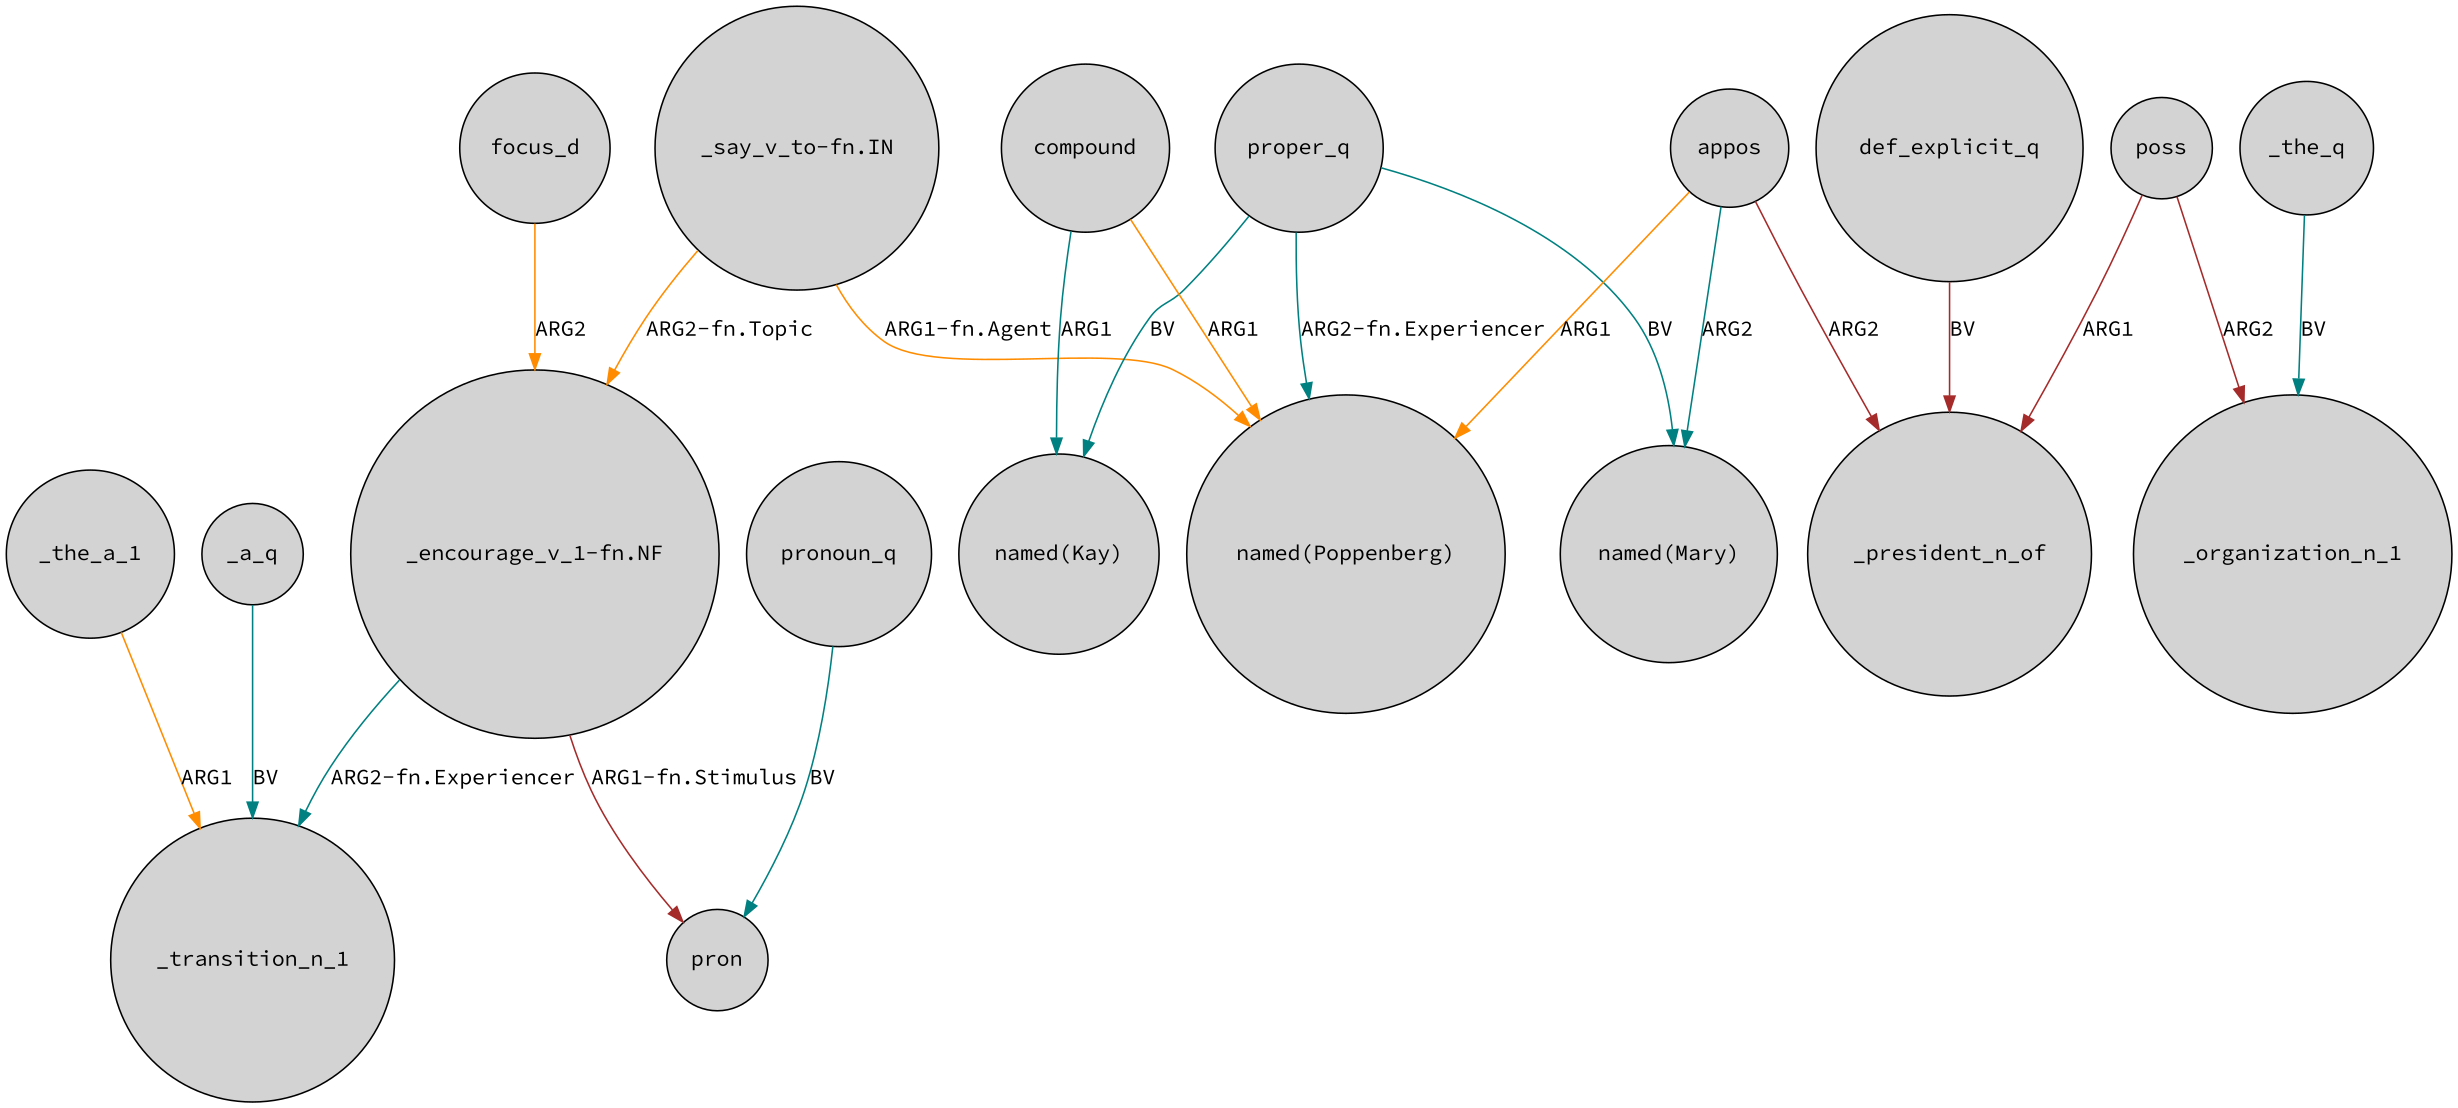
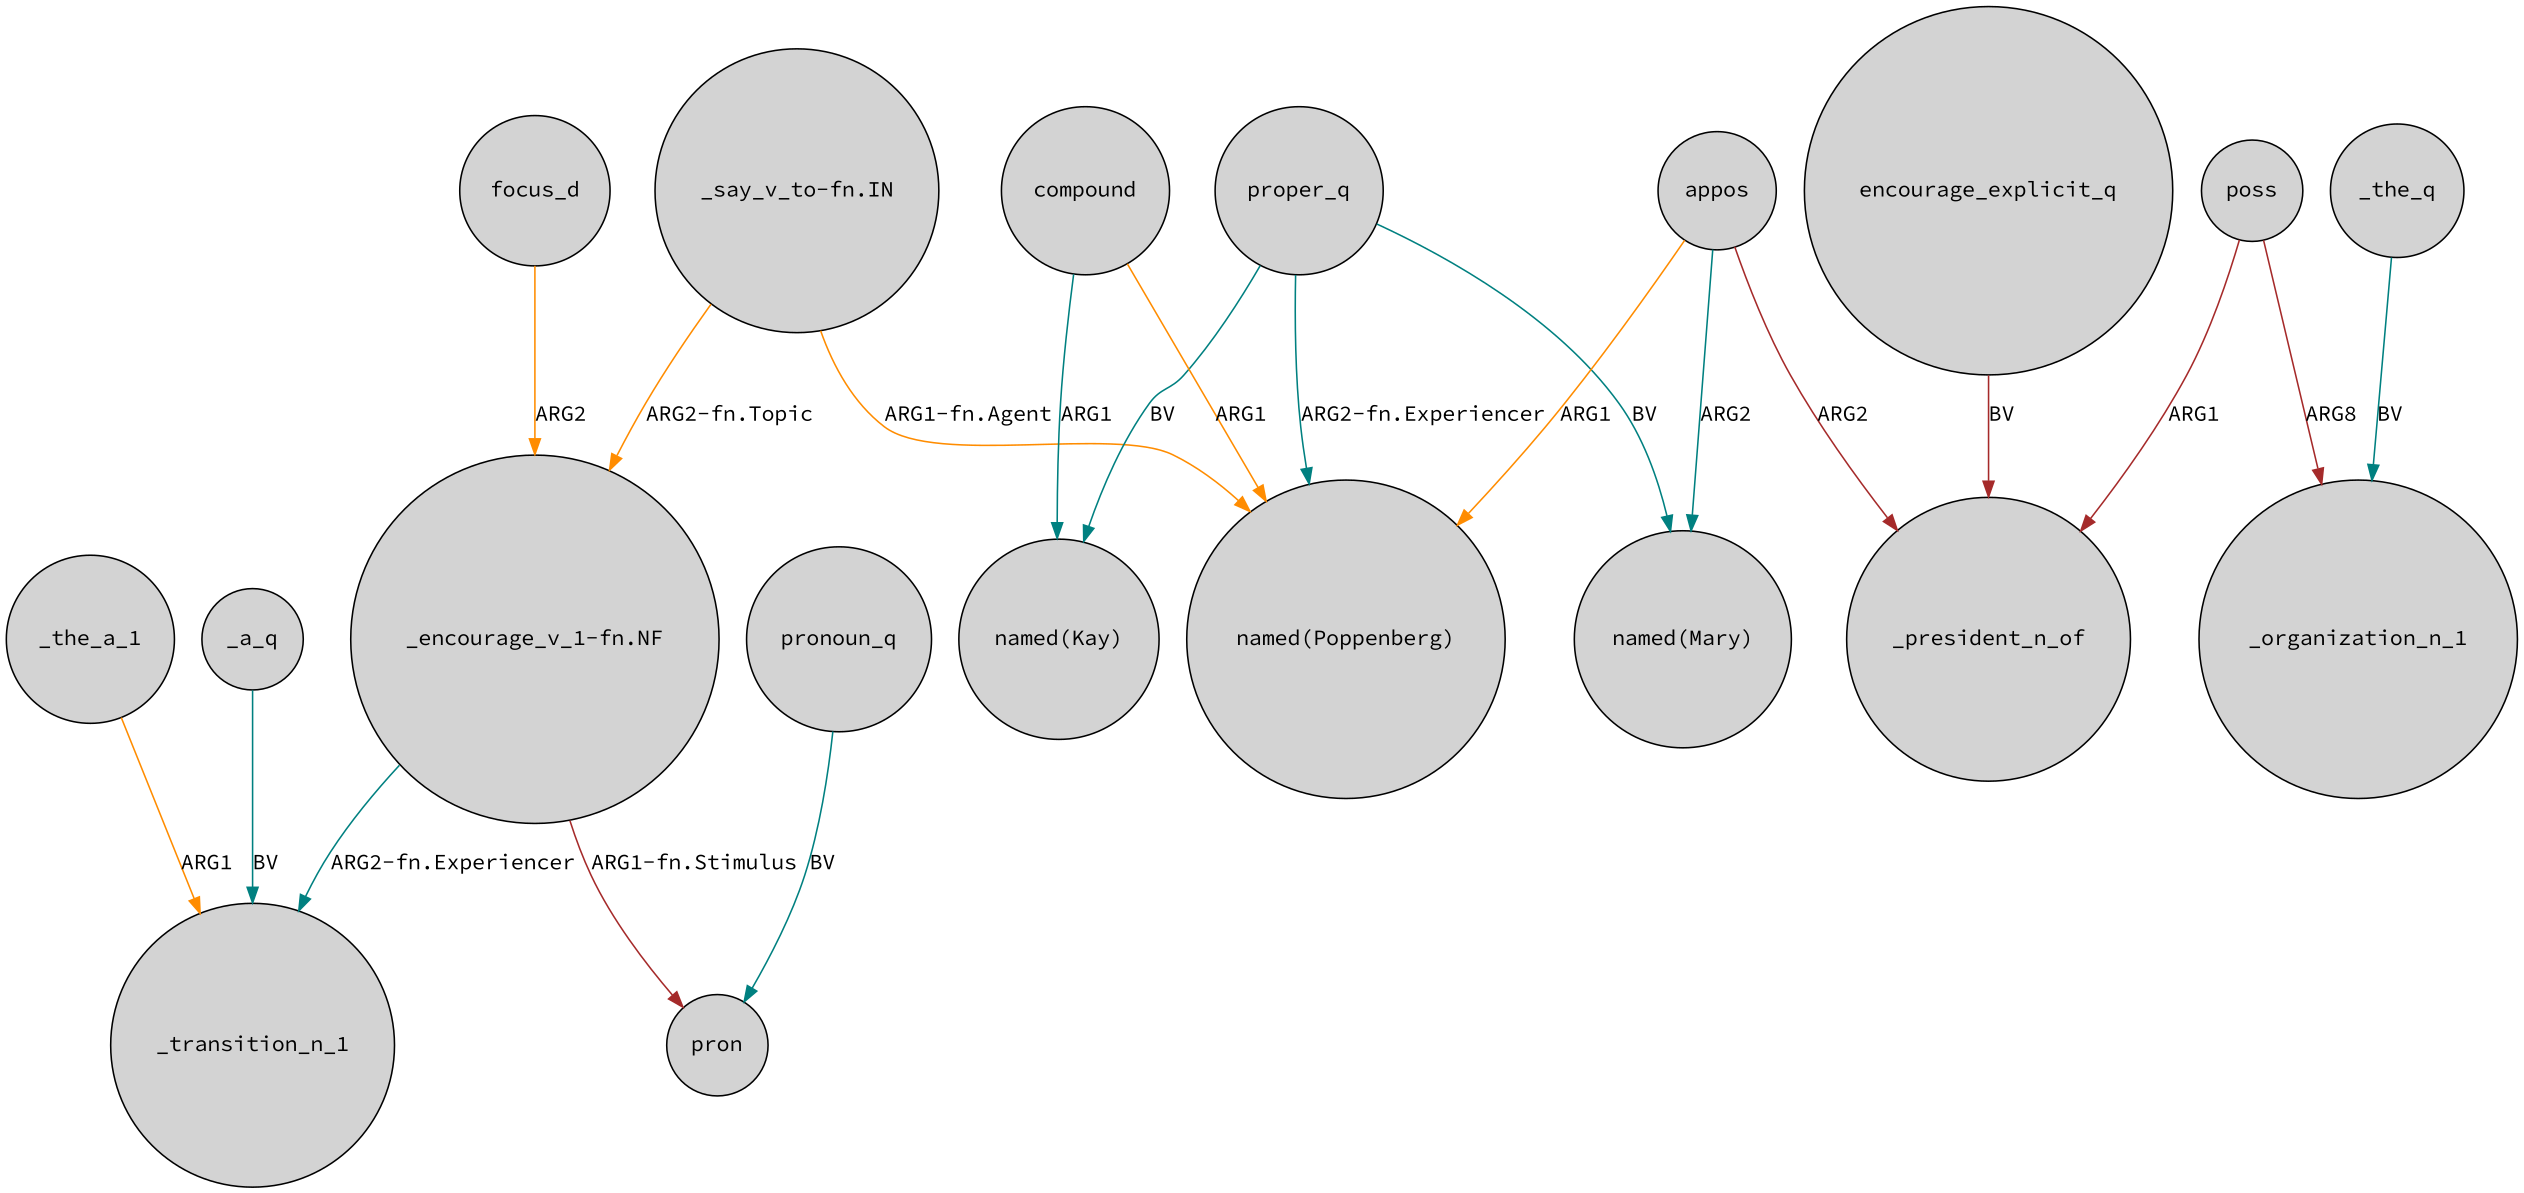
node "def_explicit_q": label "def_explicit_q" -> "encourage_explicit_q"
edge "poss" -> "_organization_n_1": label "ARG2" -> "ARG8"
